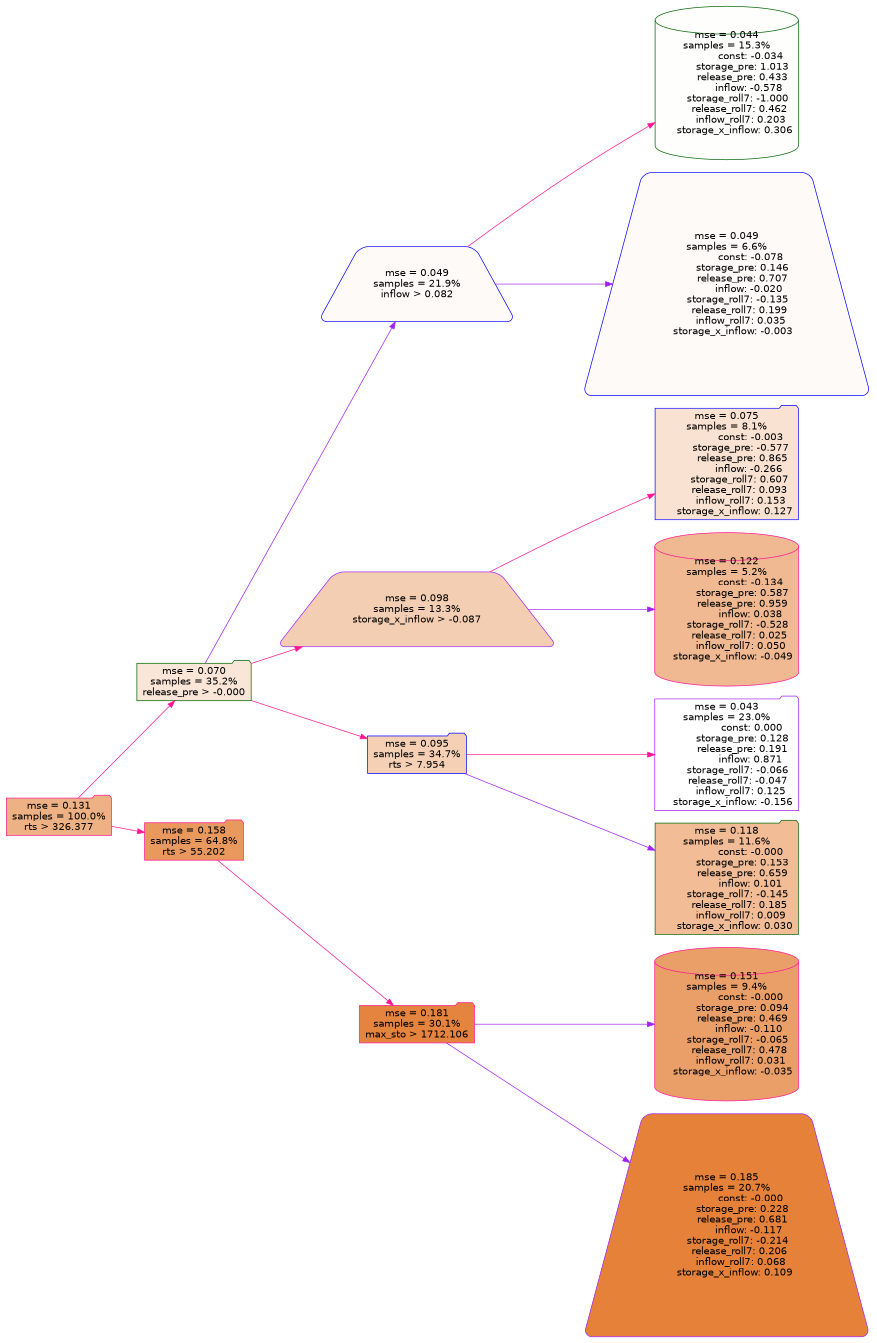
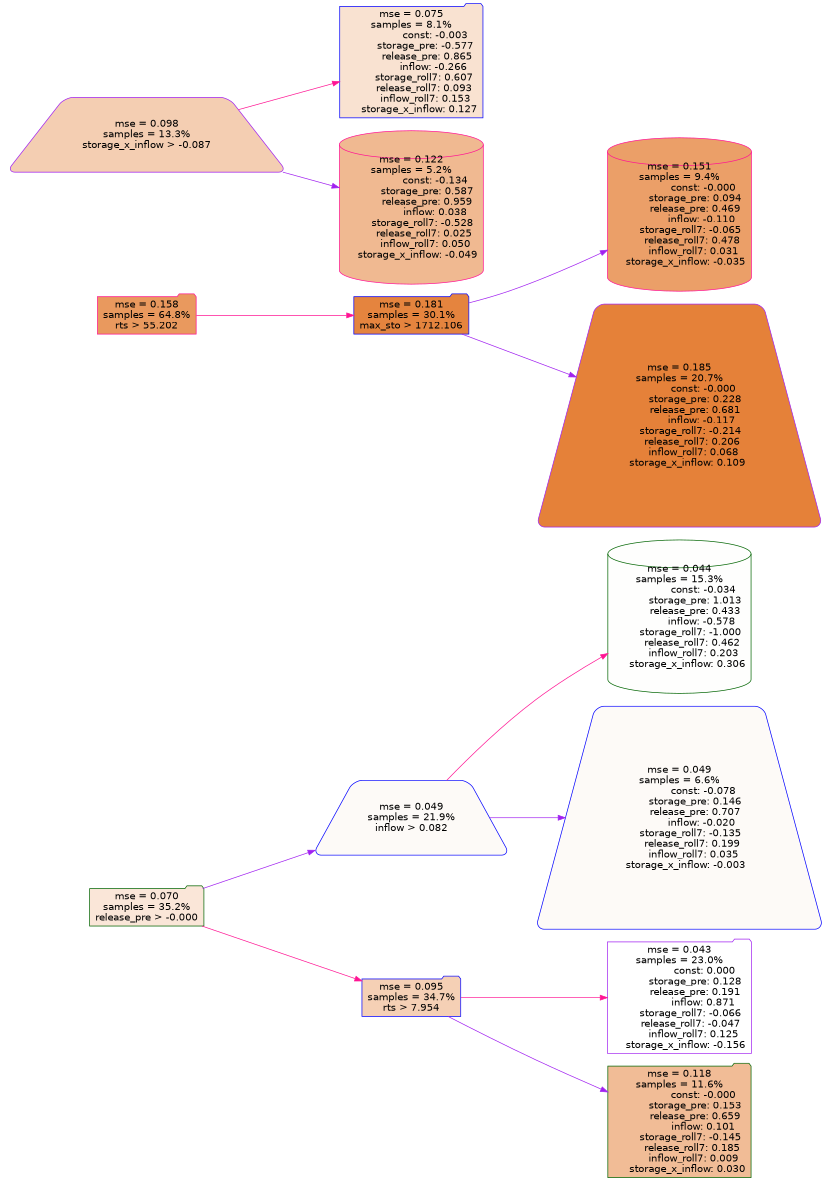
edge "mse = 0.070 samples = 35.2% release_pre > -0.000" -> "mse = 0.098 samples = 13.3% storage_x_inflow > -0.087": removed
node "mse = 0.131 samples = 100.0% rts > 326.377": removed
node "mse = 0.181 samples = 30.1% max_sto > 1712.106": color deeppink -> blue
